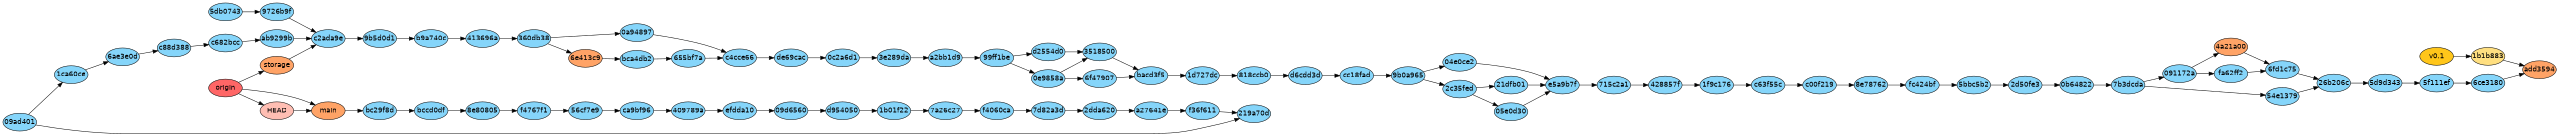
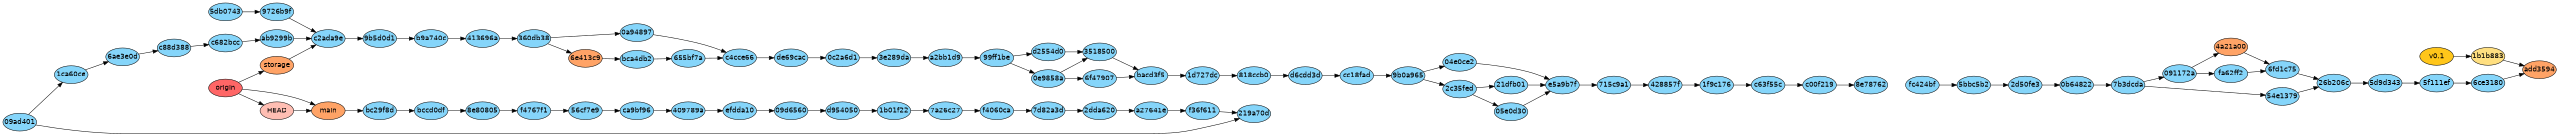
node "715c2a1": label "715c2a1" -> "715c9a1"
edge "8e78762" -> "fc424bf": removed
